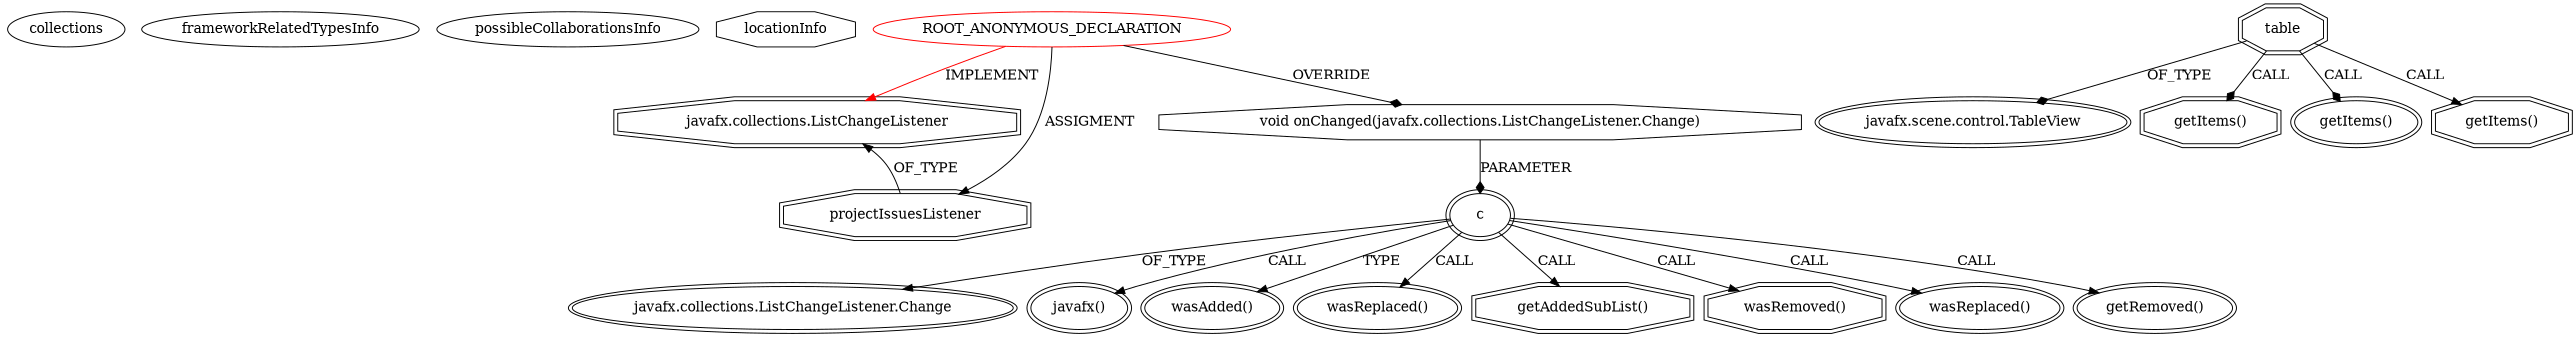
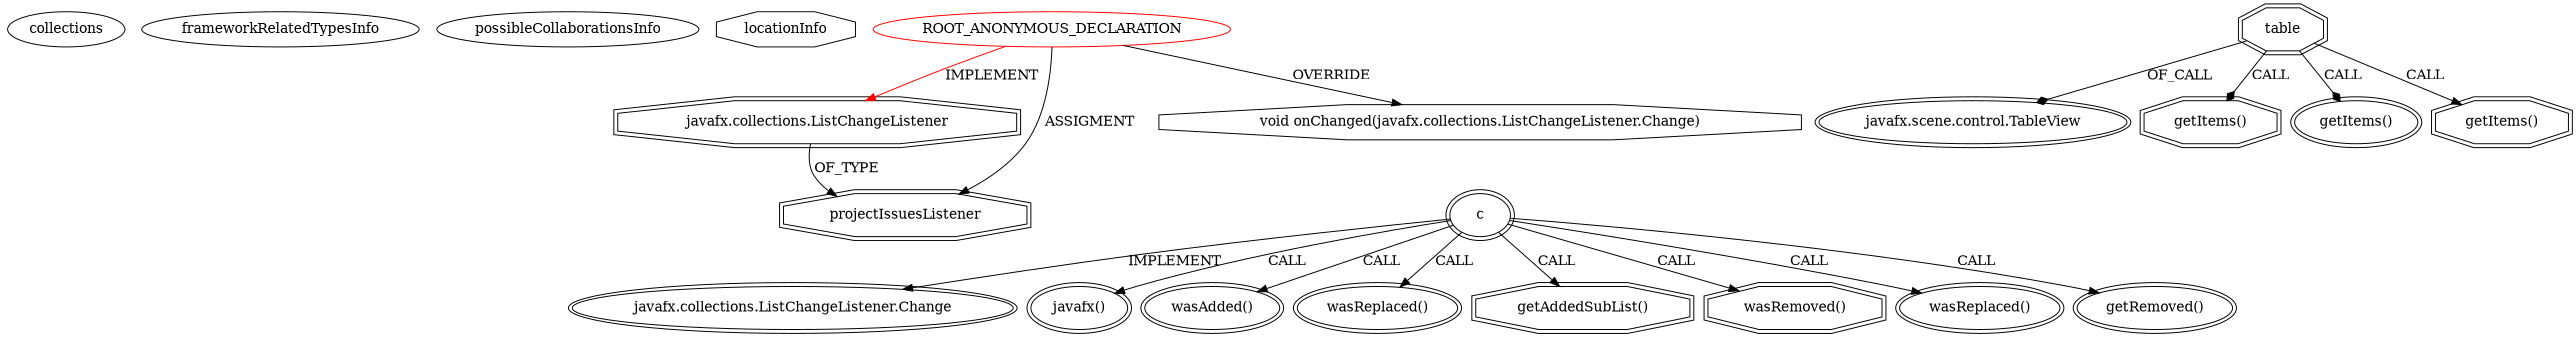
edge "ROOT_ANONYMOUS_DECLARATION" -> "void onChanged(javafx.collections.ListChangeListener.Change)": arrowhead diamond -> normal
edge "table" -> "javafx.scene.control.TableView": label "OF_TYPE" -> "OF_CALL"
edge "void onChanged(javafx.collections.ListChangeListener.Change)" -> "c": removed, label "PARAMETER"
edge "projectIssuesListener" -> "javafx.collections.ListChangeListener": reversed
edge "c" -> "javafx.collections.ListChangeListener.Change": label "OF_TYPE" -> "IMPLEMENT"
edge "c" -> "wasAdded()": label "TYPE" -> "CALL"
